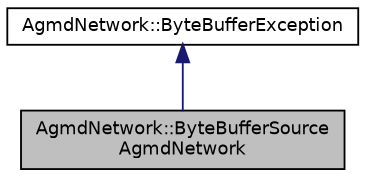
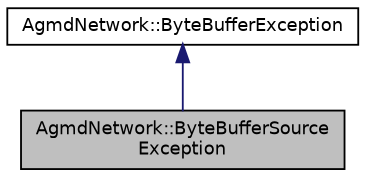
node "AgmdNetwork::ByteBufferSource AgmdNetwork": label "AgmdNetwork::ByteBufferSource AgmdNetwork" -> "AgmdNetwork::ByteBufferSource Exception"
